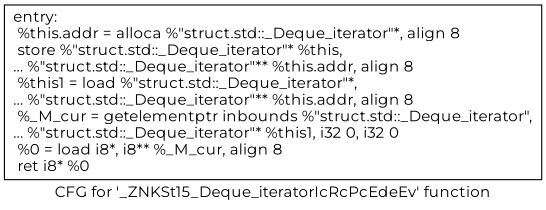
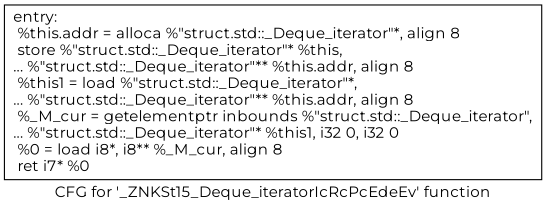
node "entry:": text "ret i8* %0" -> "ret i7* %0"
